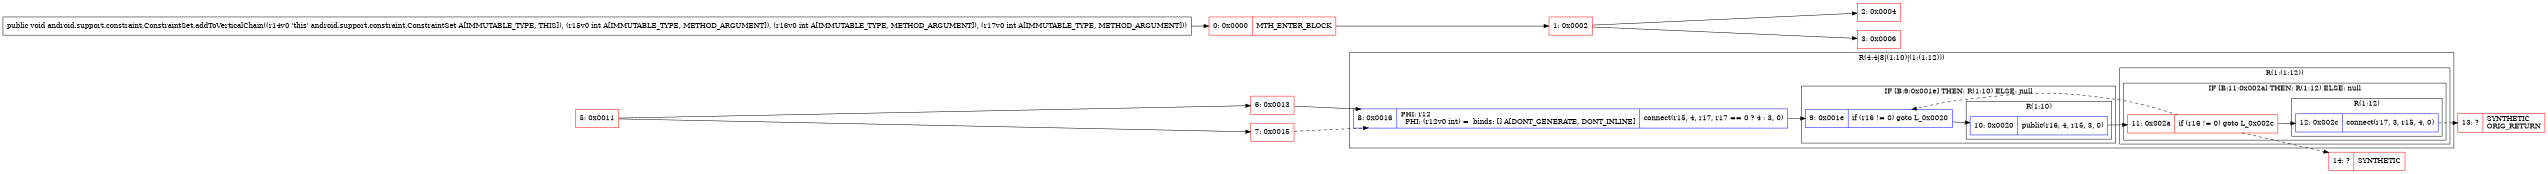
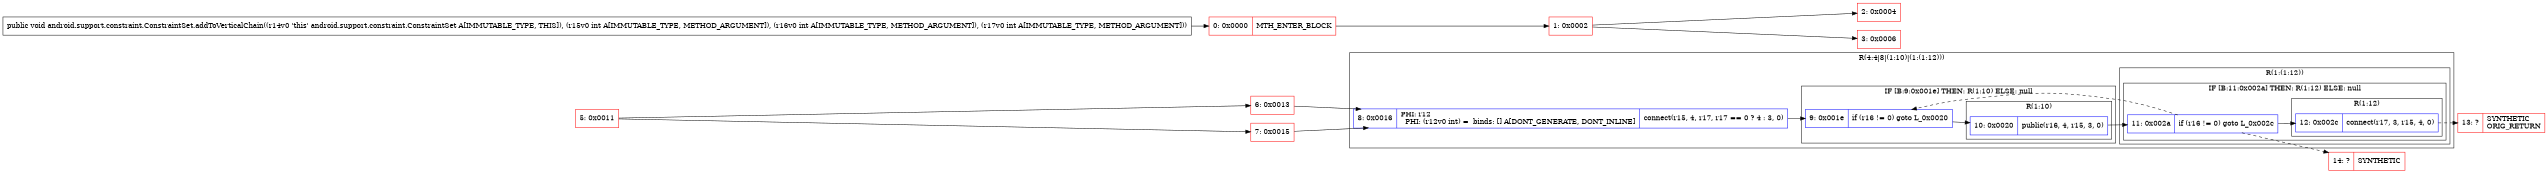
node "11: 0x002a": color red -> blue
edge "7: 0x0015" -> "8: 0x0016": style dashed -> solid
